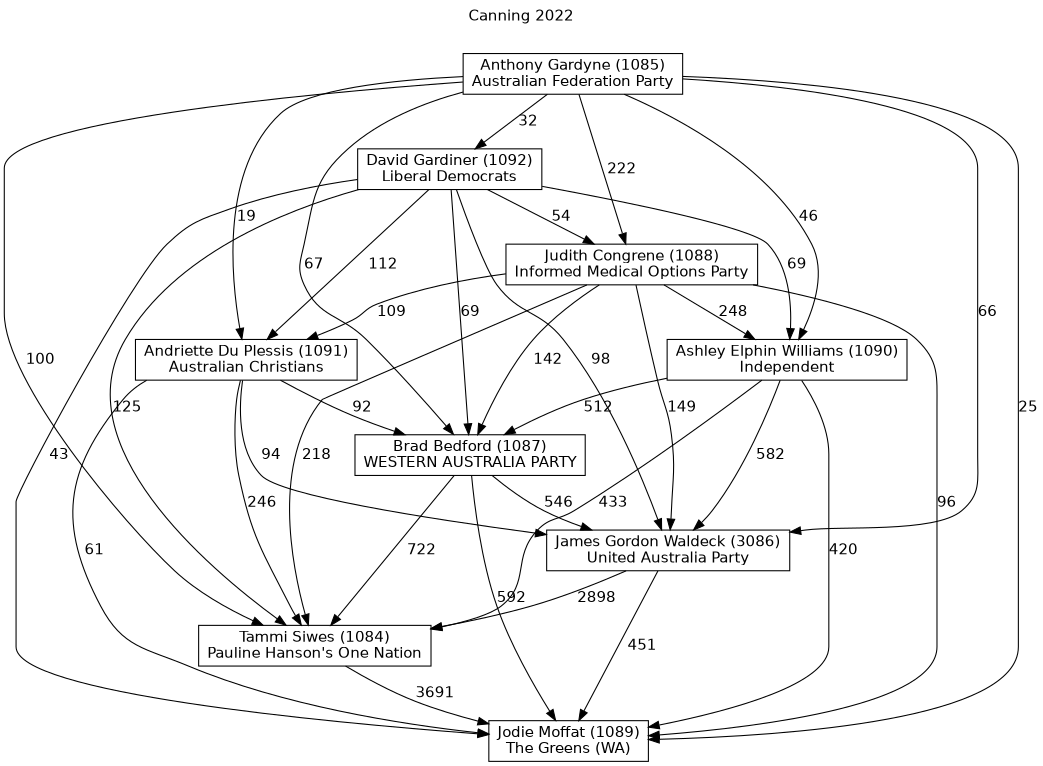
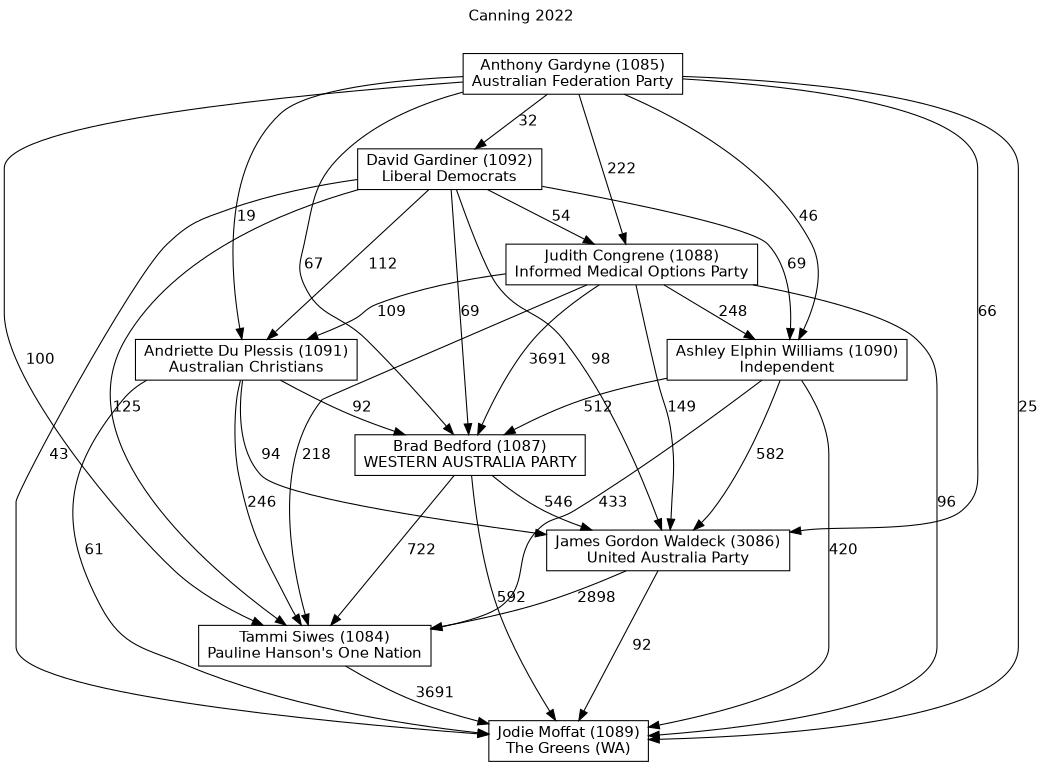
edge "Judith Congrene (1088) Informed Medical Options Party" -> "Brad Bedford (1087) WESTERN AUSTRALIA PARTY": label "142" -> "3691"
edge "James Gordon Waldeck (3086) United Australia Party" -> "Jodie Moffat (1089) The Greens (WA)": label "451" -> "92"
